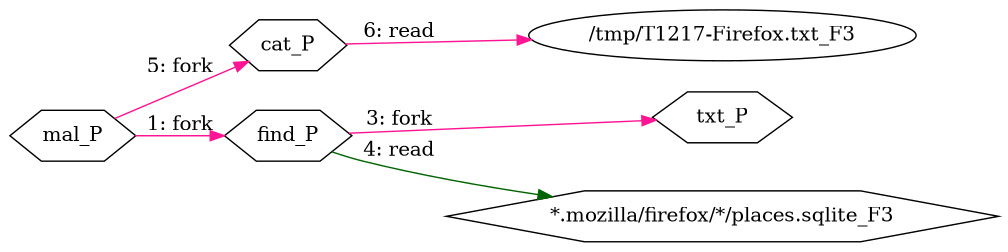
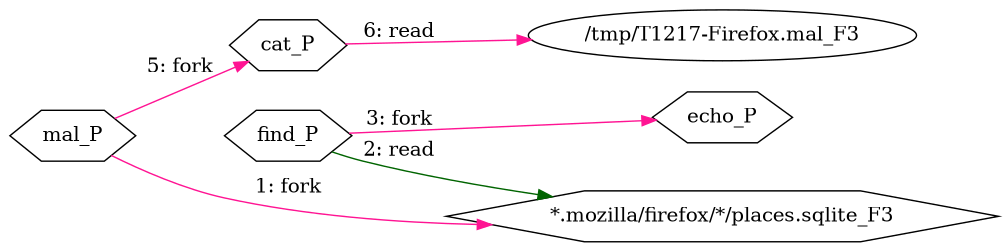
node "/tmp/T1217-Firefox.txt_F3": label "/tmp/T1217-Firefox.txt_F3" -> "/tmp/T1217-Firefox.mal_F3"
node "txt_P": label "txt_P" -> "echo_P"
edge "mal_P" -> "find_P": now "mal_P" -> "*.mozilla/firefox/*/places.sqlite_F3"
edge "find_P" -> "*.mozilla/firefox/*/places.sqlite_F3": label "4: read" -> "2: read"
